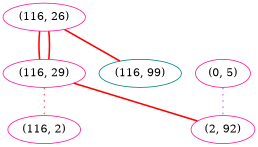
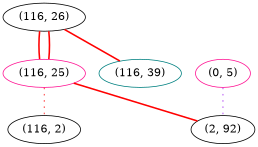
node "(116, 26)": color deeppink -> black
node "(116, 29)": label "(116, 29)" -> "(116, 25)"
node "(116, 99)": label "(116, 99)" -> "(116, 39)"
node "(116, 2)": color deeppink -> black
node "(2, 92)": color deeppink -> black
